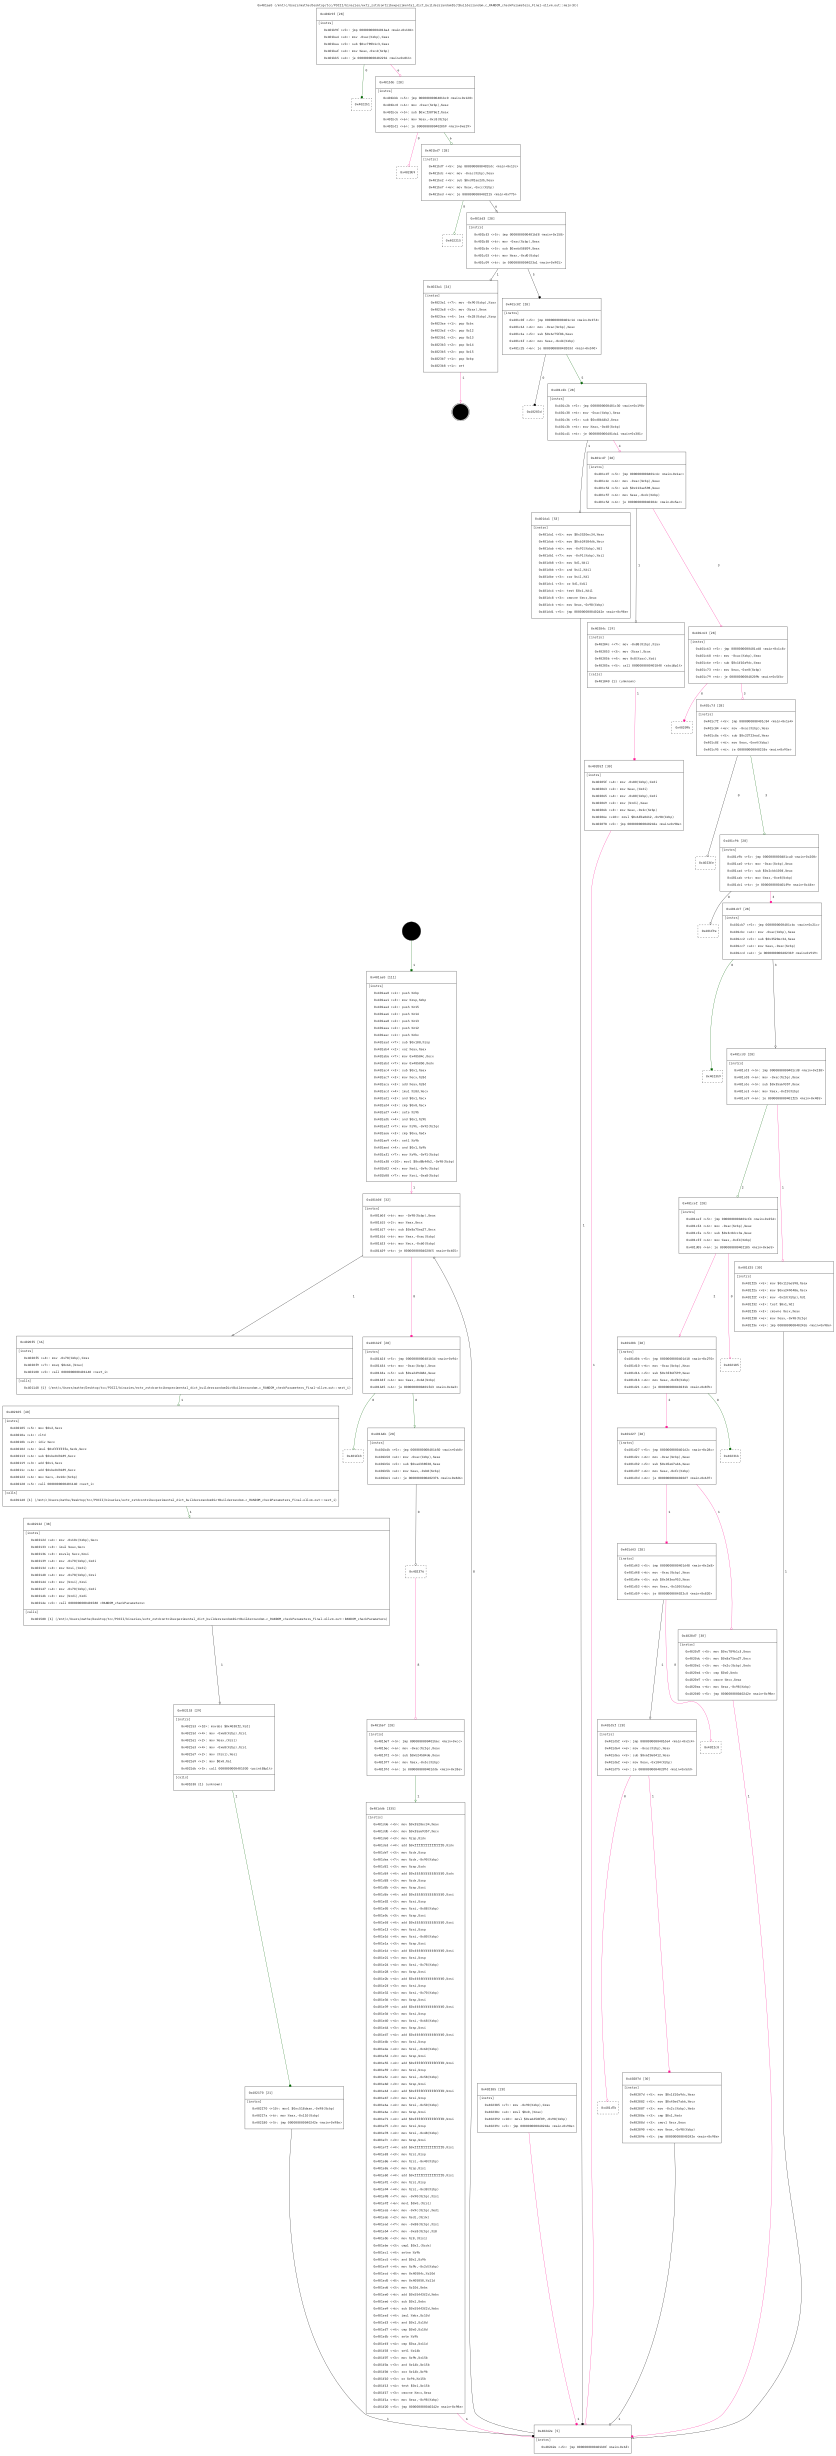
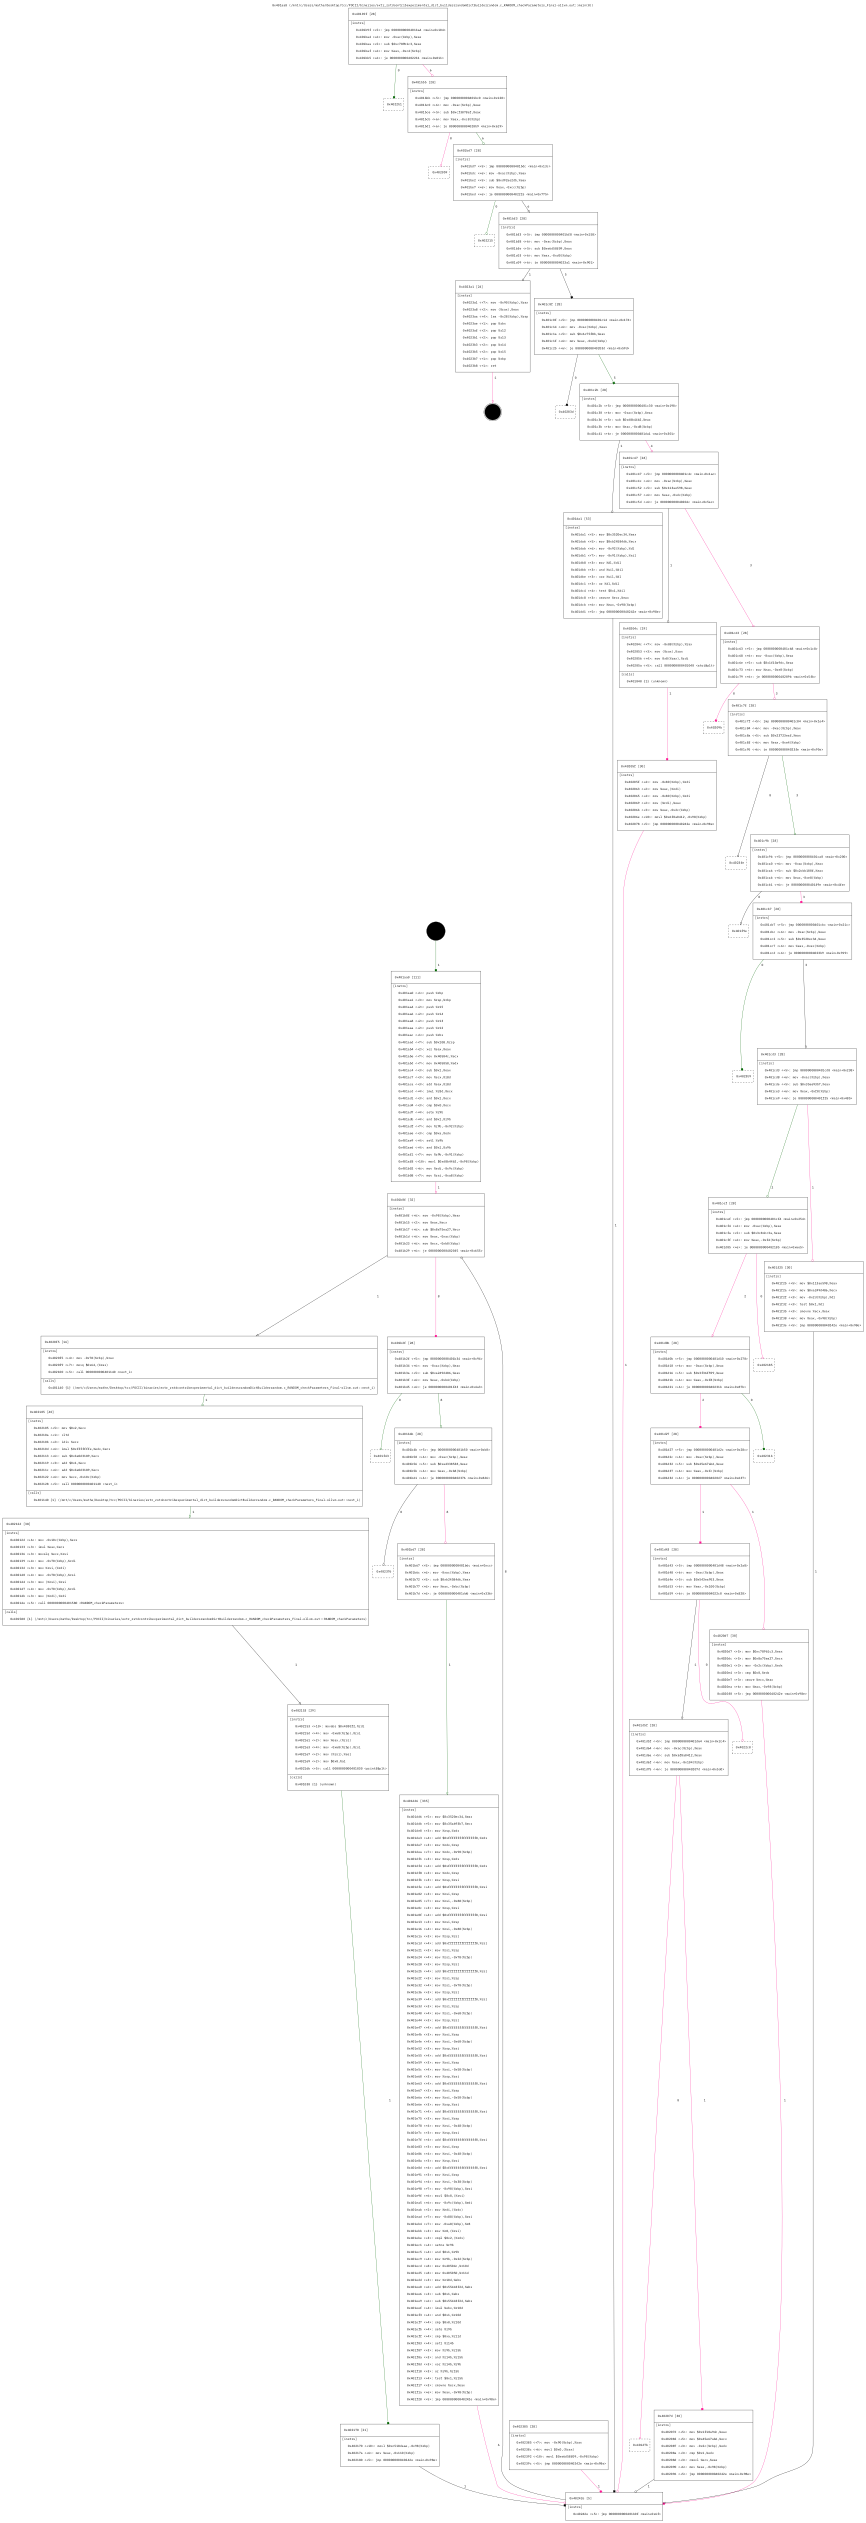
edge "0x402376" -> "0x401b67 [28]": now "0x401b4b [28]" -> "0x401b67 [28]"
